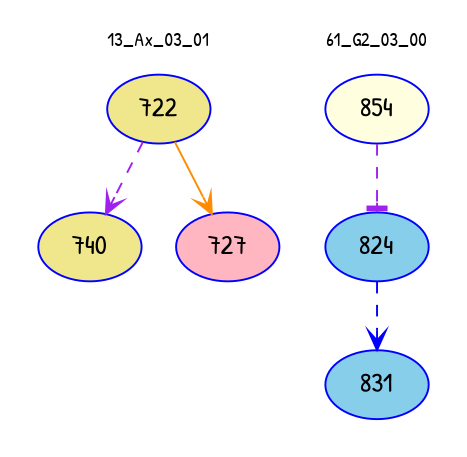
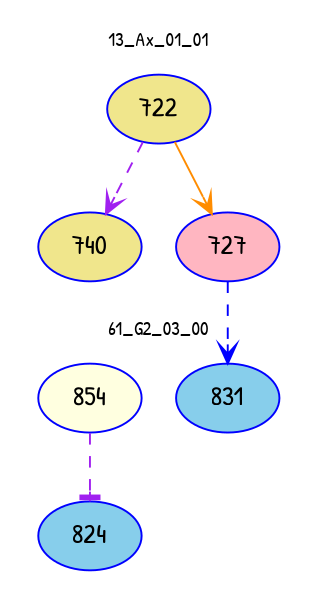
cluster "13_Ax_03_01": label "13_Ax_03_01" -> "13_Ax_01_01"
edge "824" -> "831": now "727" -> "831"
